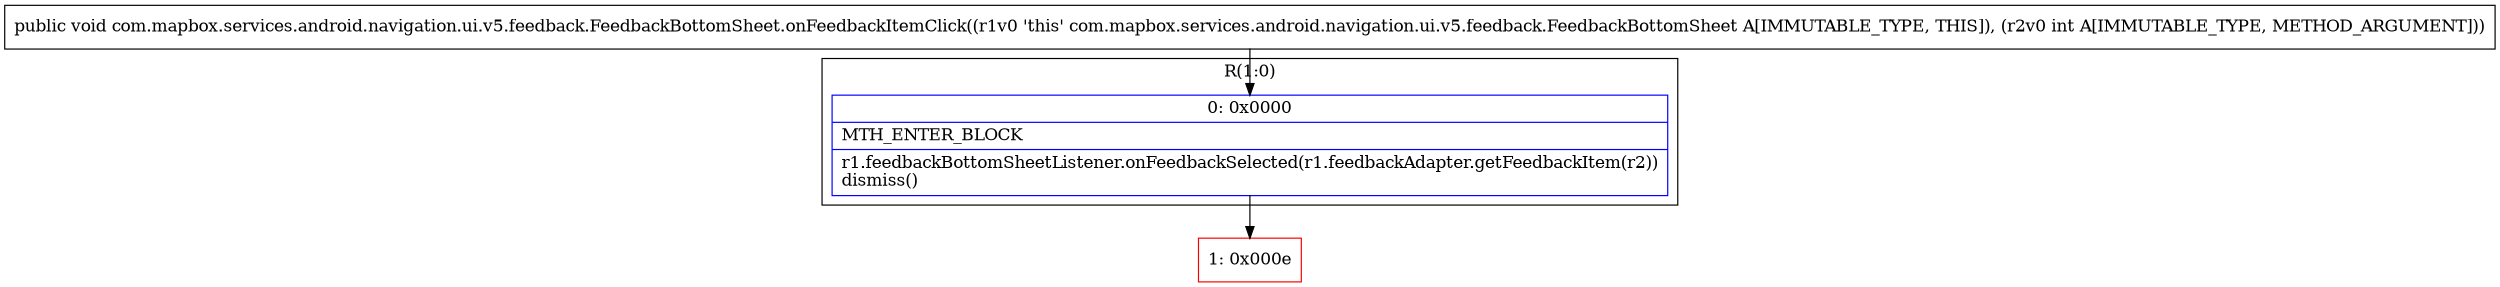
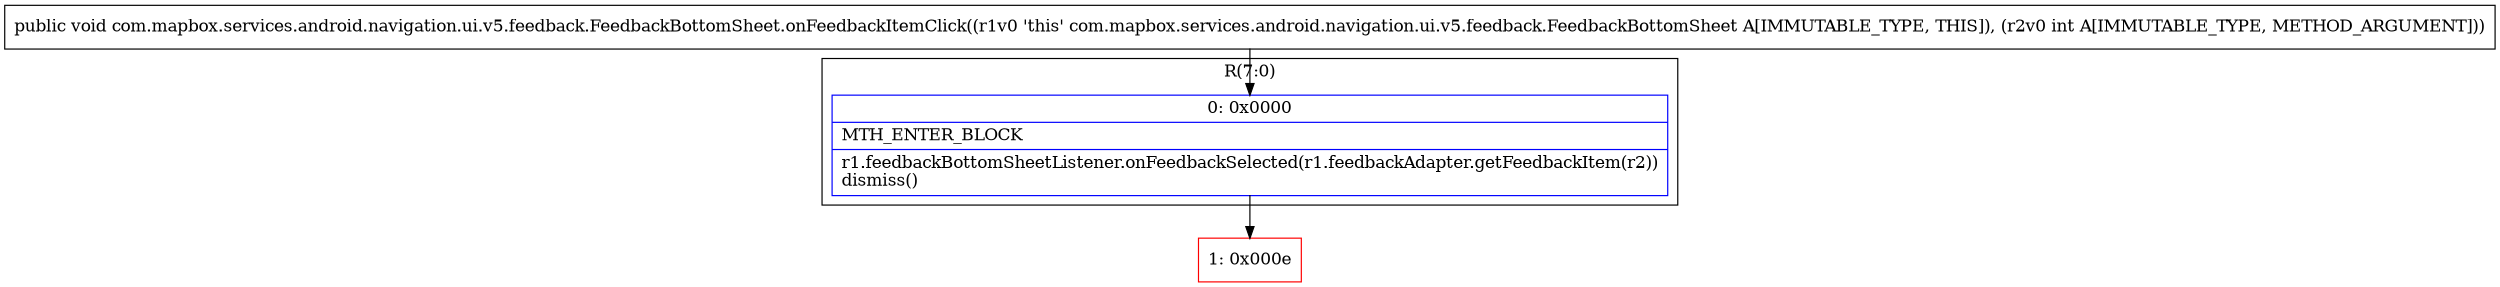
cluster "R(1:0)": label "R(1:0)" -> "R(7:0)"
